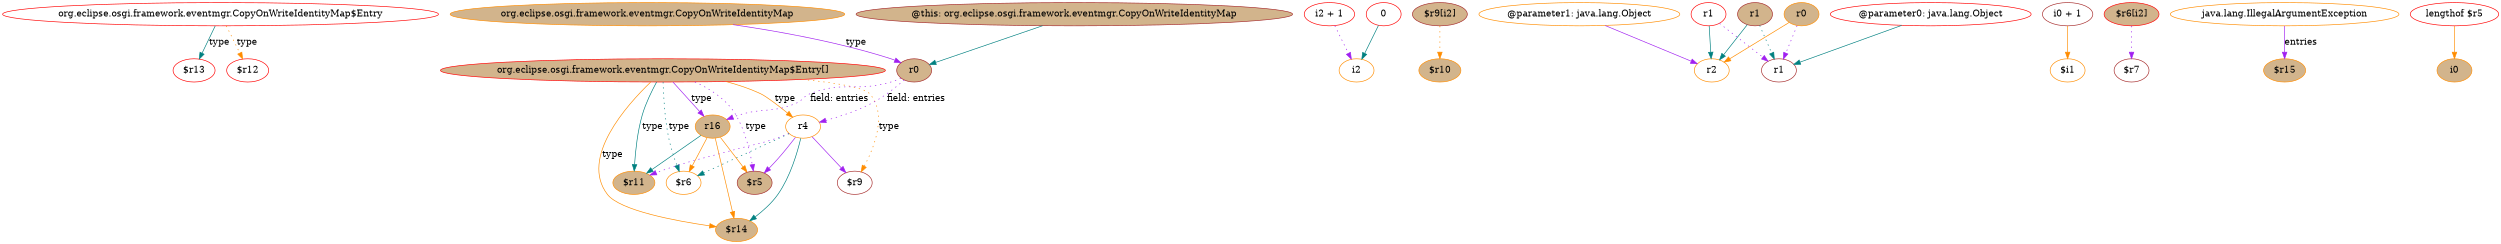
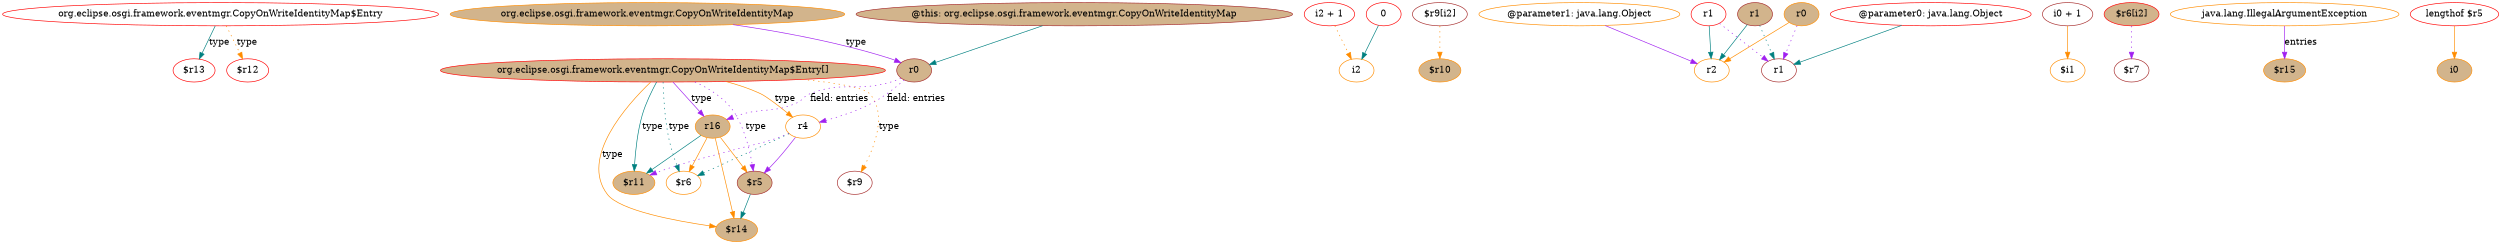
node "$r9[i2]": fillcolor tan -> white
edge "i2 + 1" -> "i2": color purple -> darkorange
edge "r4" -> "$r9": removed
edge "r4" -> "$r14": now "$r5" -> "$r14"
